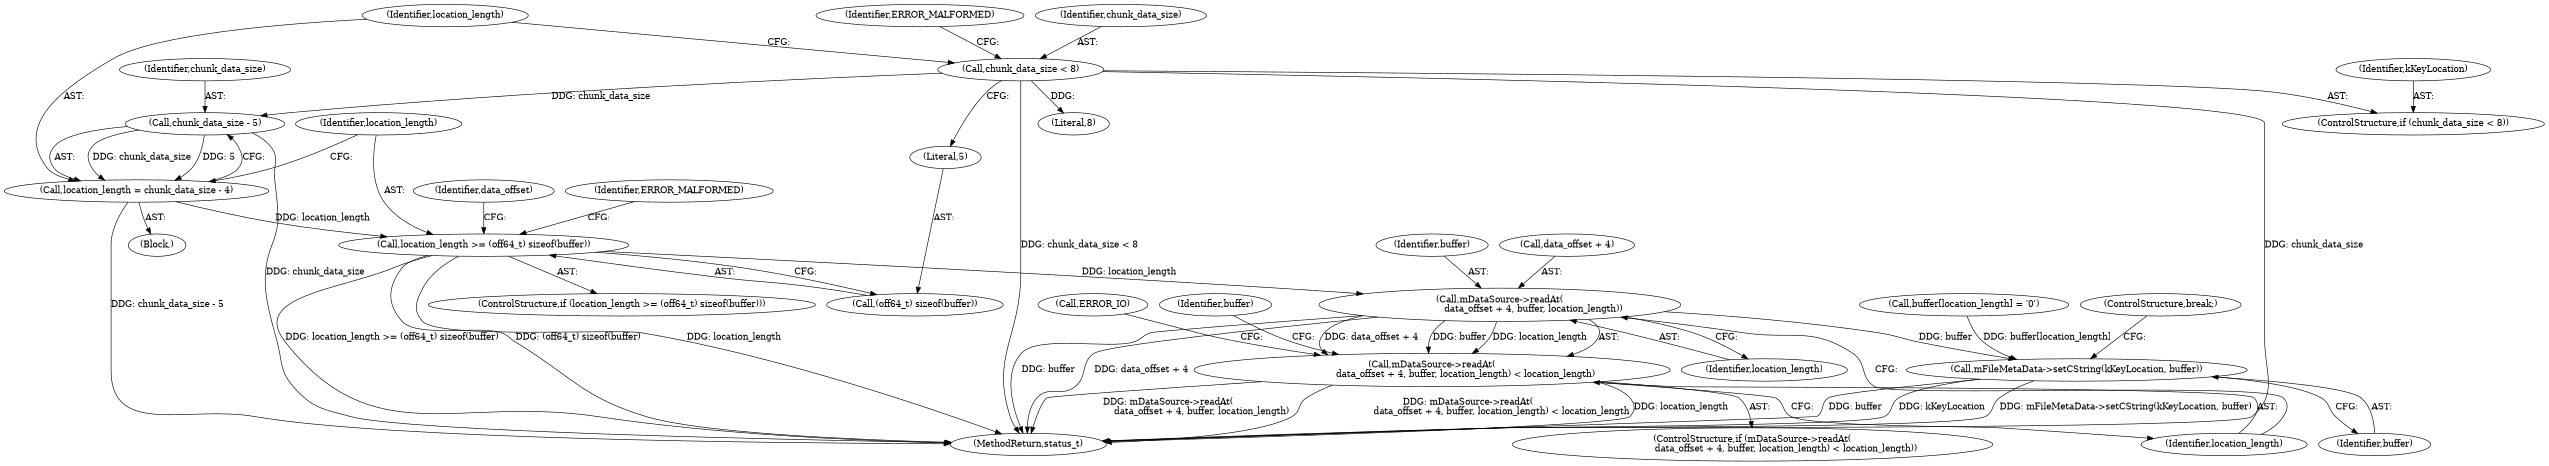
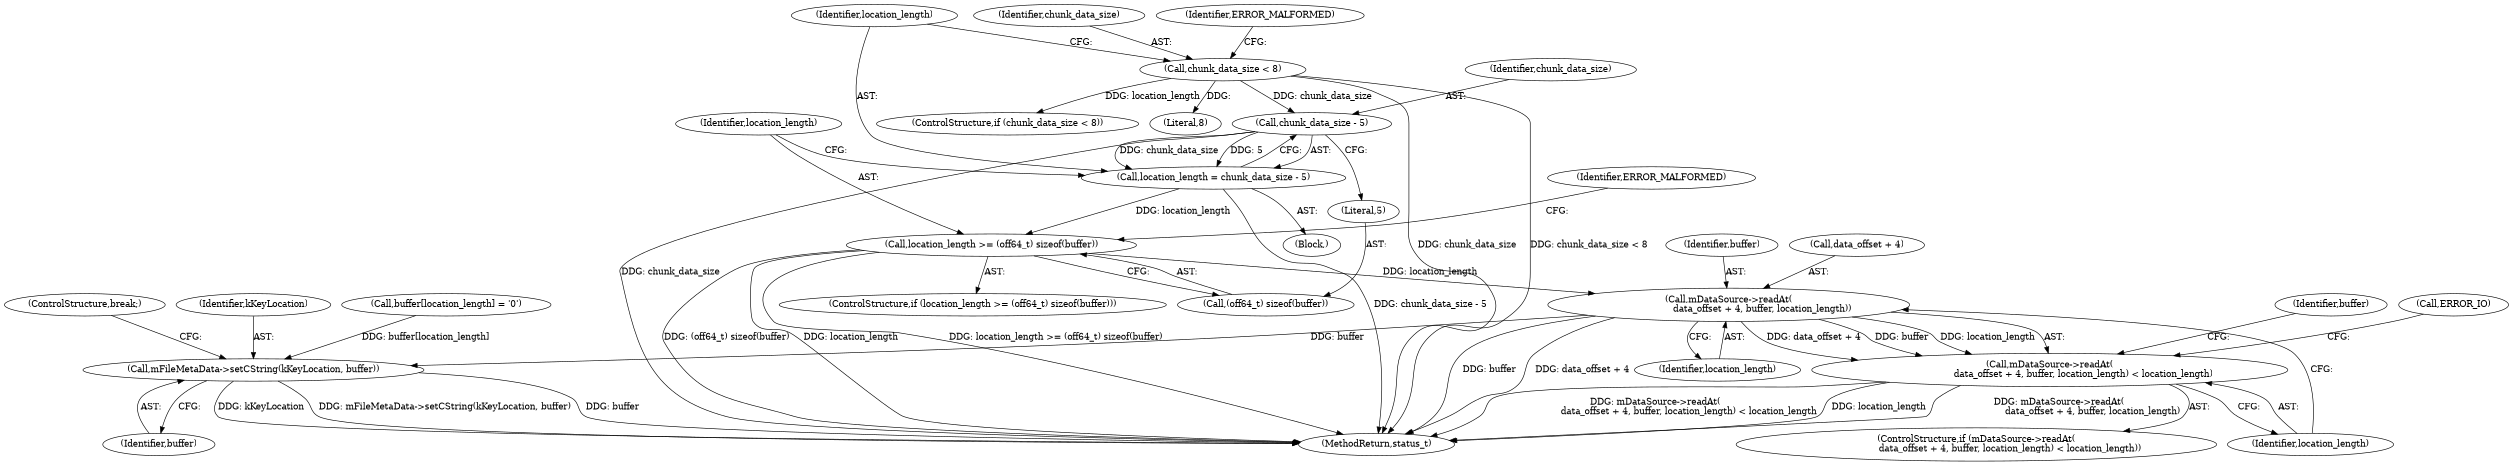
edge "(Identifier,kKeyLocation)" -> "(ControlStructure,if (chunk_data_size < 8))": now "(Identifier,kKeyLocation)" -> "(Call,mFileMetaData->setCString(kKeyLocation, buffer))"
edge "(Call,chunk_data_size < 8)" -> "(ControlStructure,if (chunk_data_size < 8))": label "AST: " -> "DDG: location_length"
edge "(Call,chunk_data_size < 8)" -> "(Literal,5)": now "(Call,chunk_data_size - 5)" -> "(Literal,5)"
node "(Call,location_length = chunk_data_size - 4)": label "(Call,location_length = chunk_data_size - 4)" -> "(Call,location_length = chunk_data_size - 5)"
node "(Identifier,data_offset)": removed
